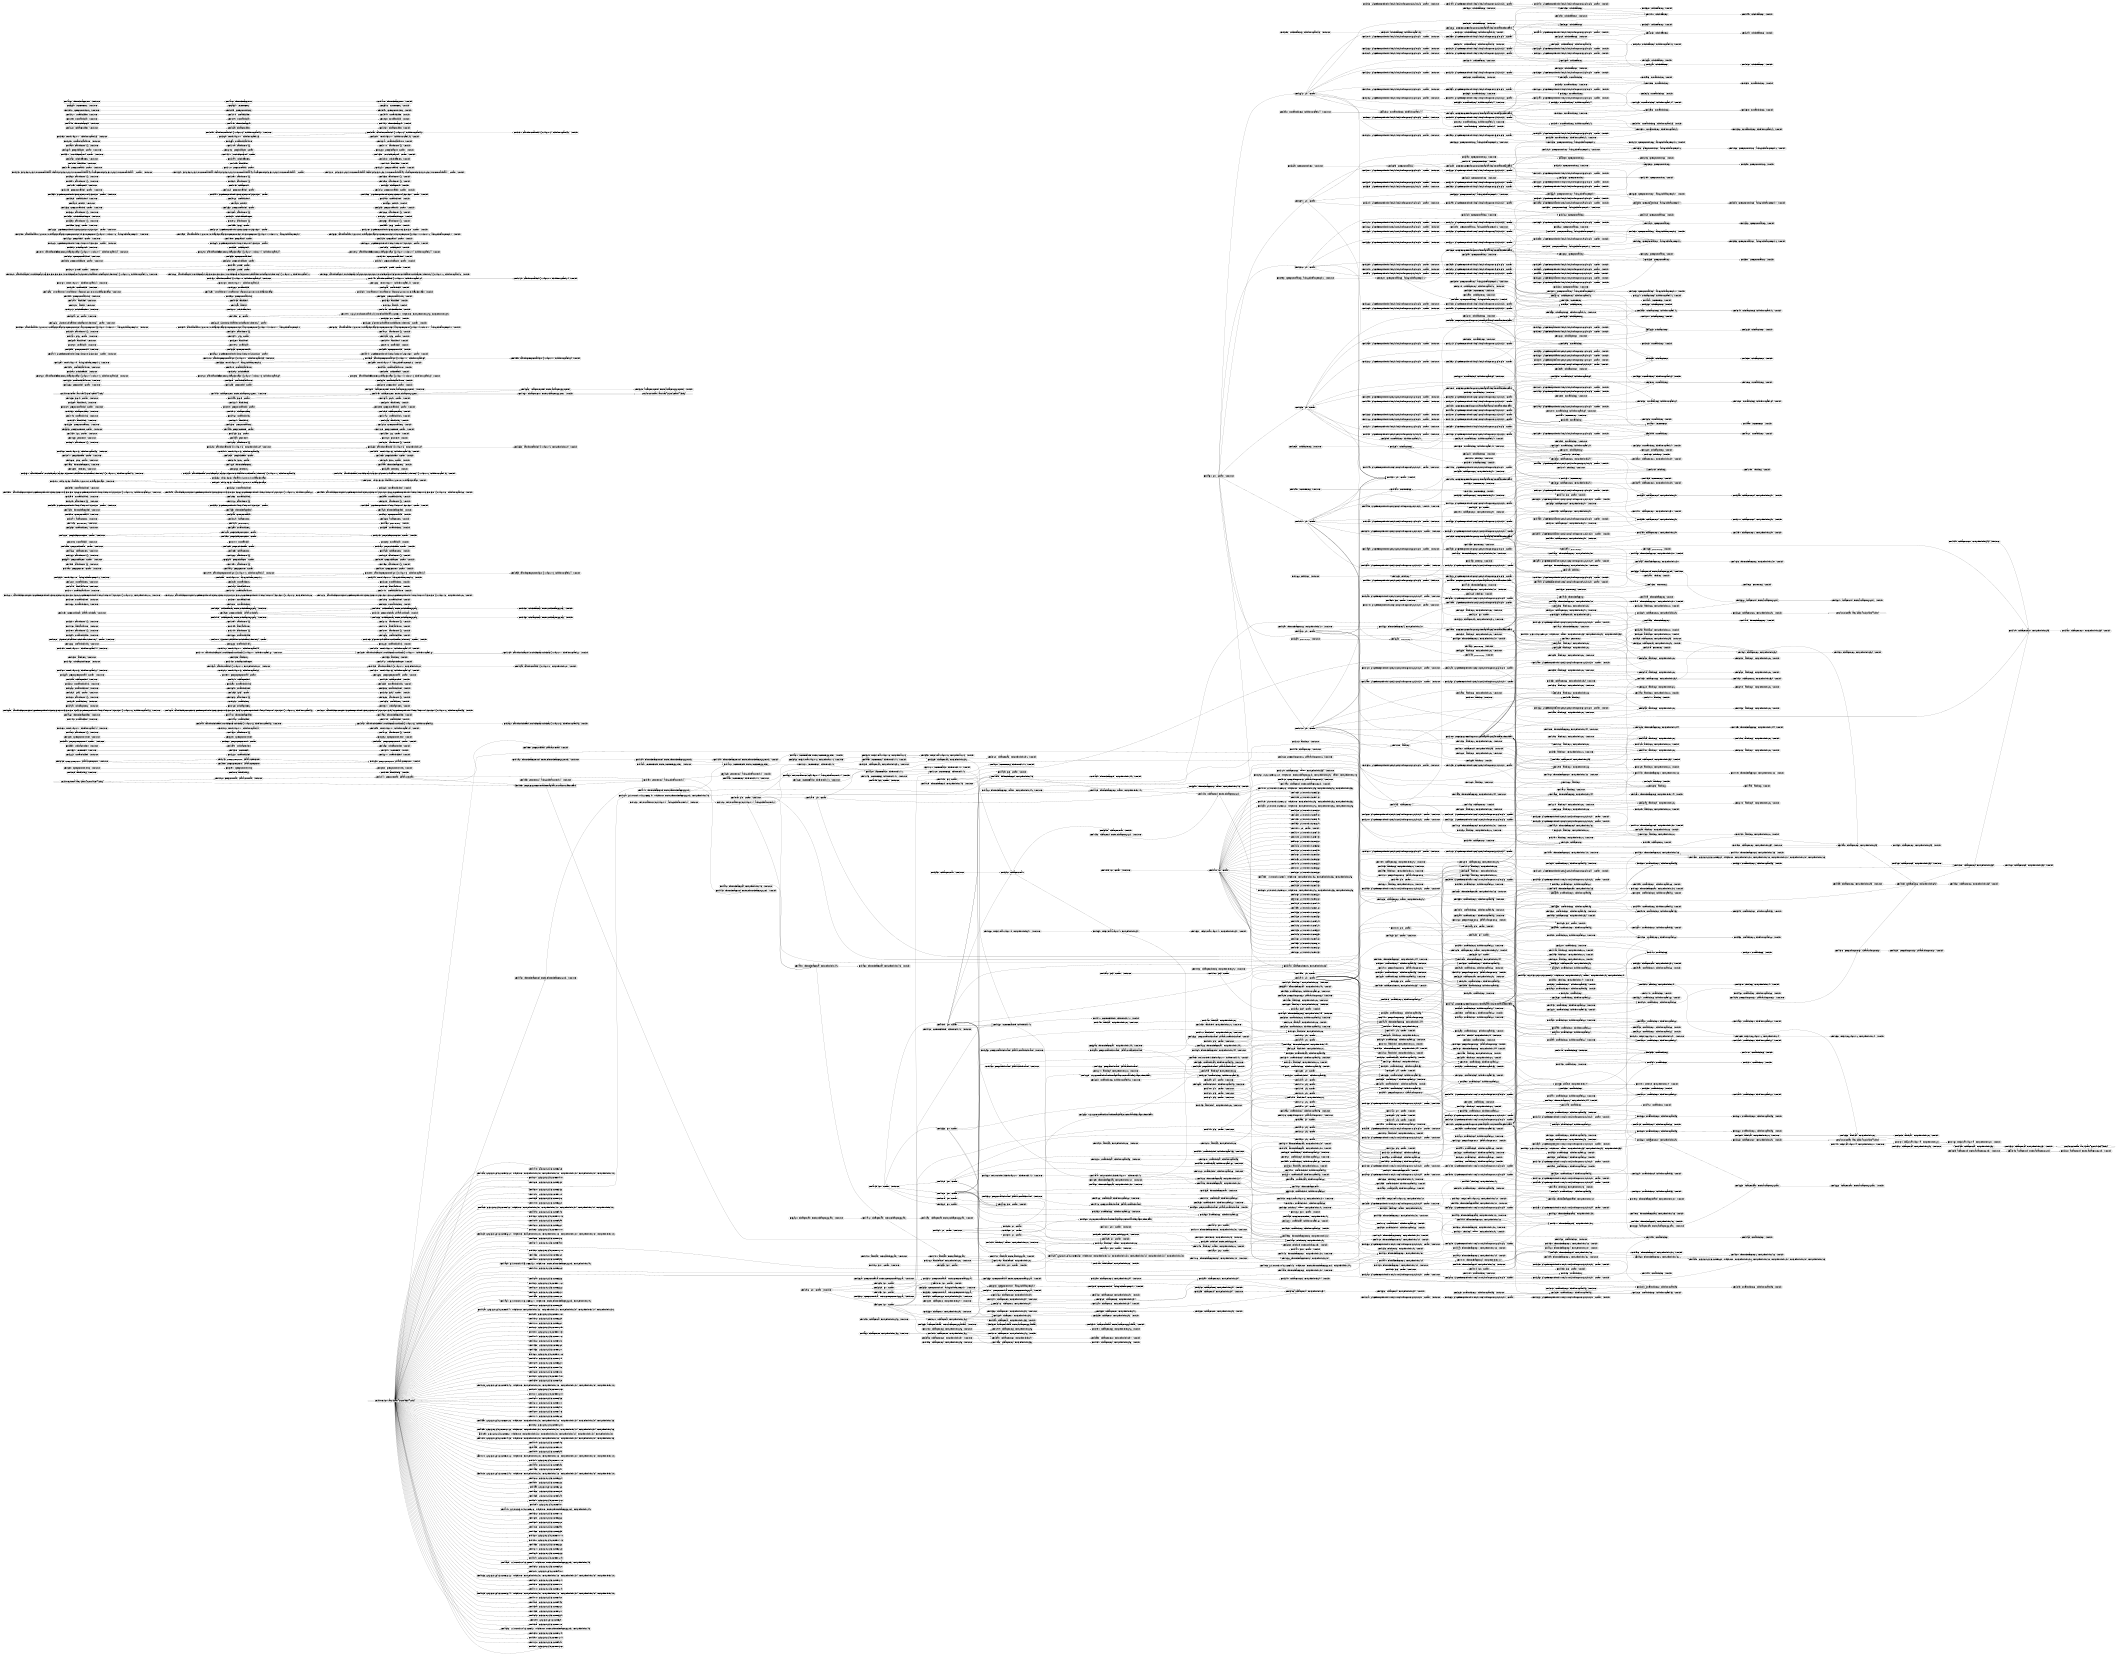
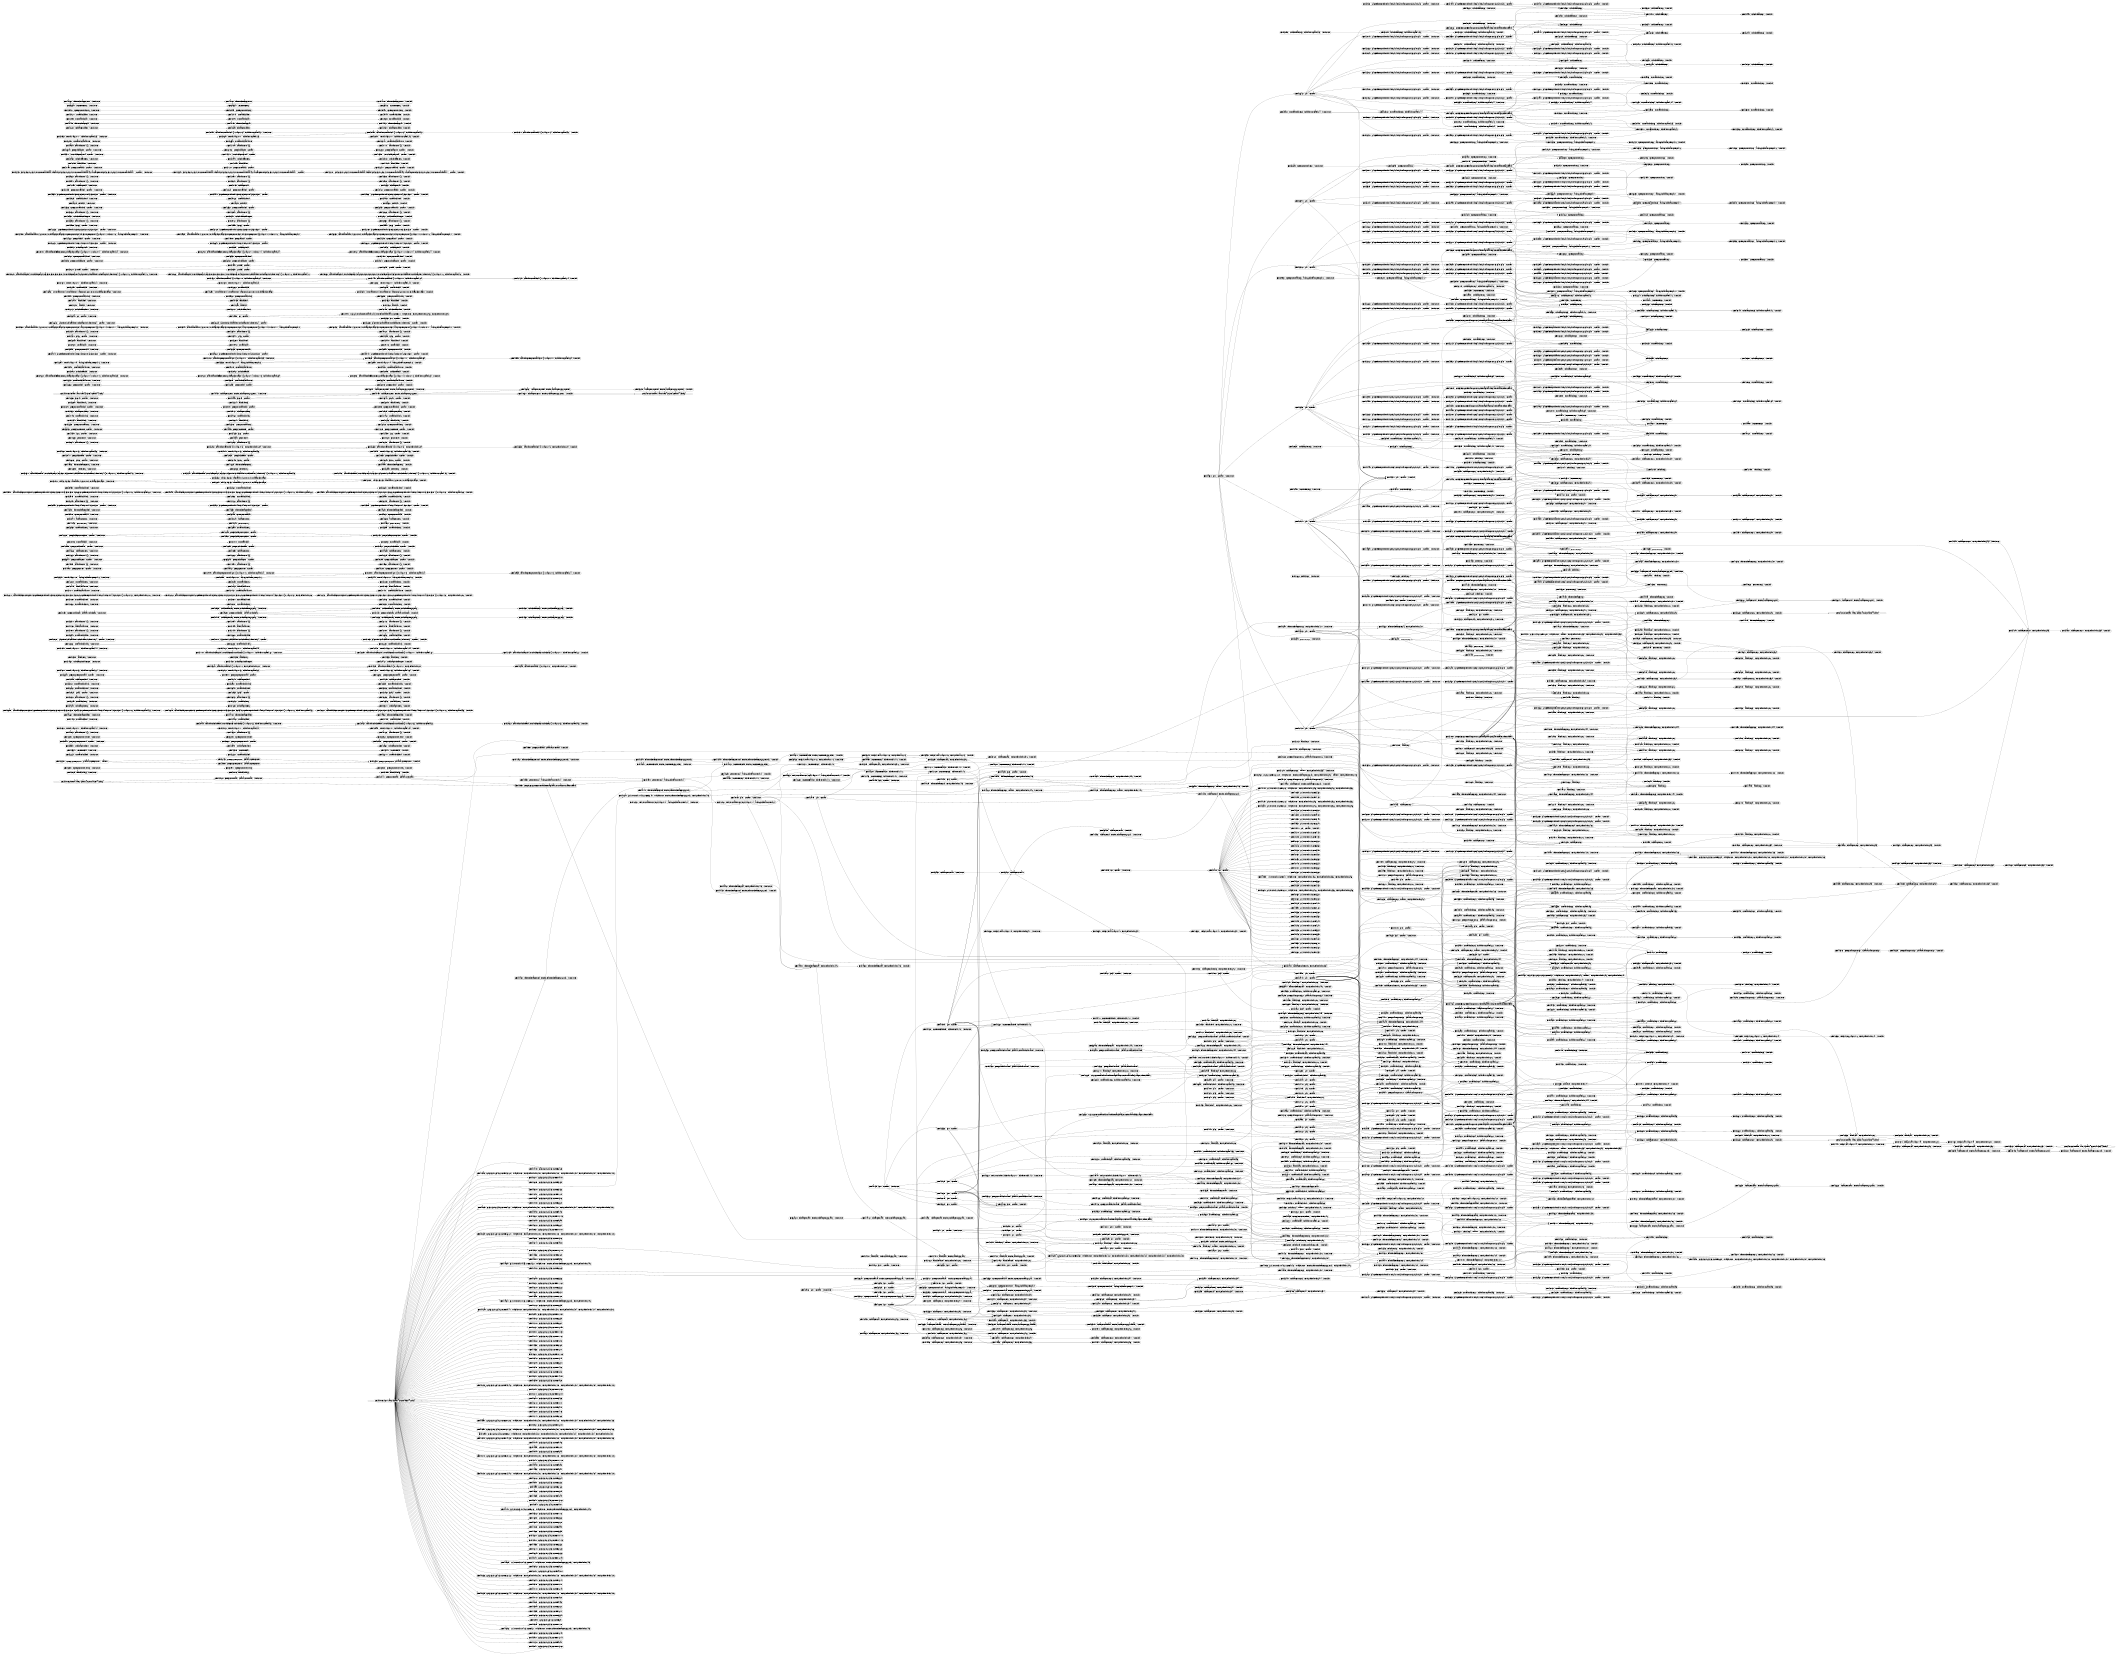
node "CE0x41a9de0": text "*SummSink*" -> "*Constant*"
node "CE0x42643e0": text "*SummSource*" -> "*LoadInst*"
node "CE0x42a22a0": text "include/linux/rcupdate.h,884" -> "dirflag/linux/rcupdate.h,884"
